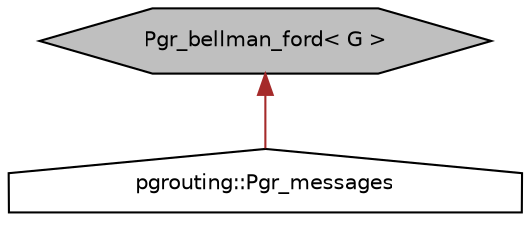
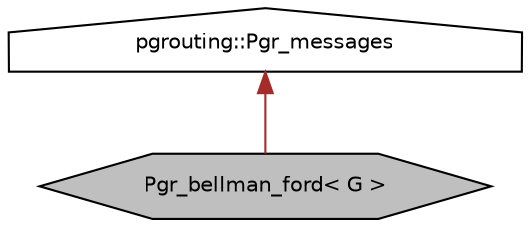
edge "pgrouting::Pgr_messages" -> "Pgr_bellman_ford< G >": reversed
